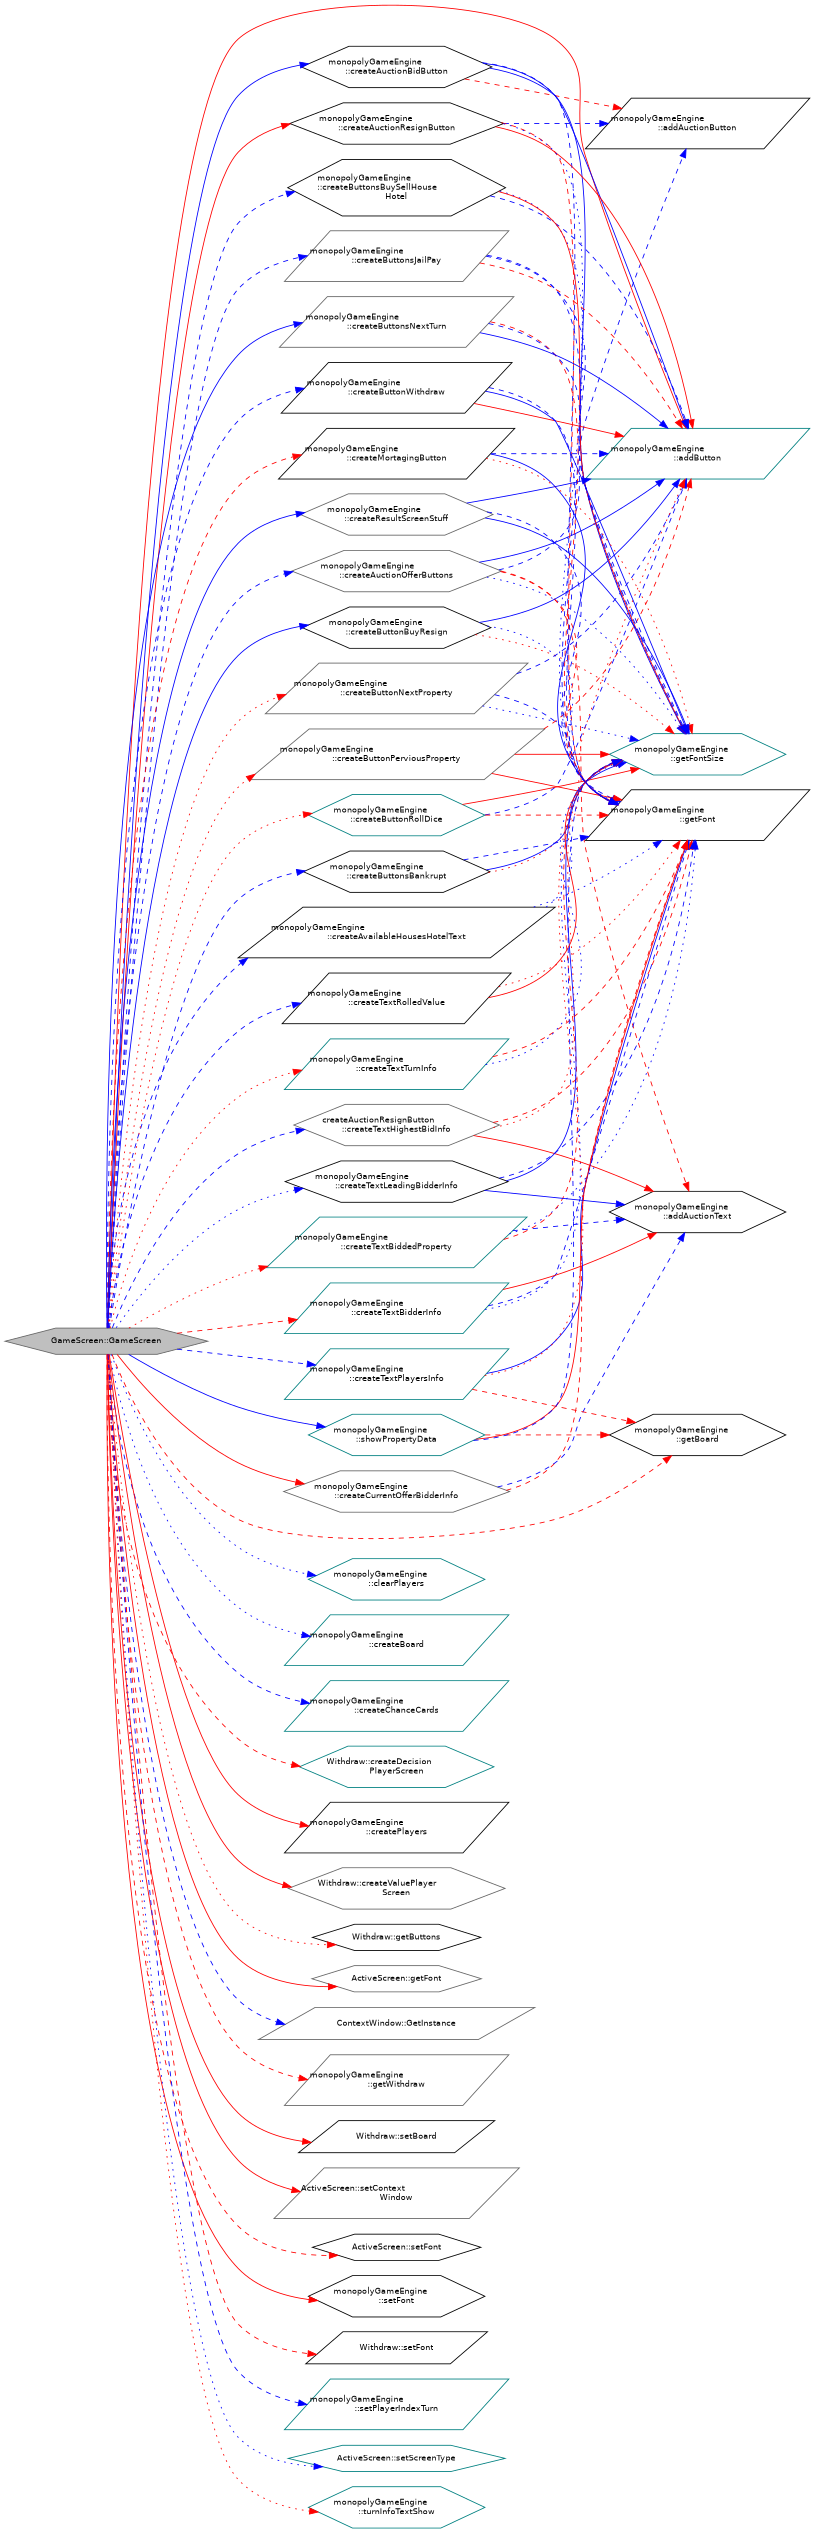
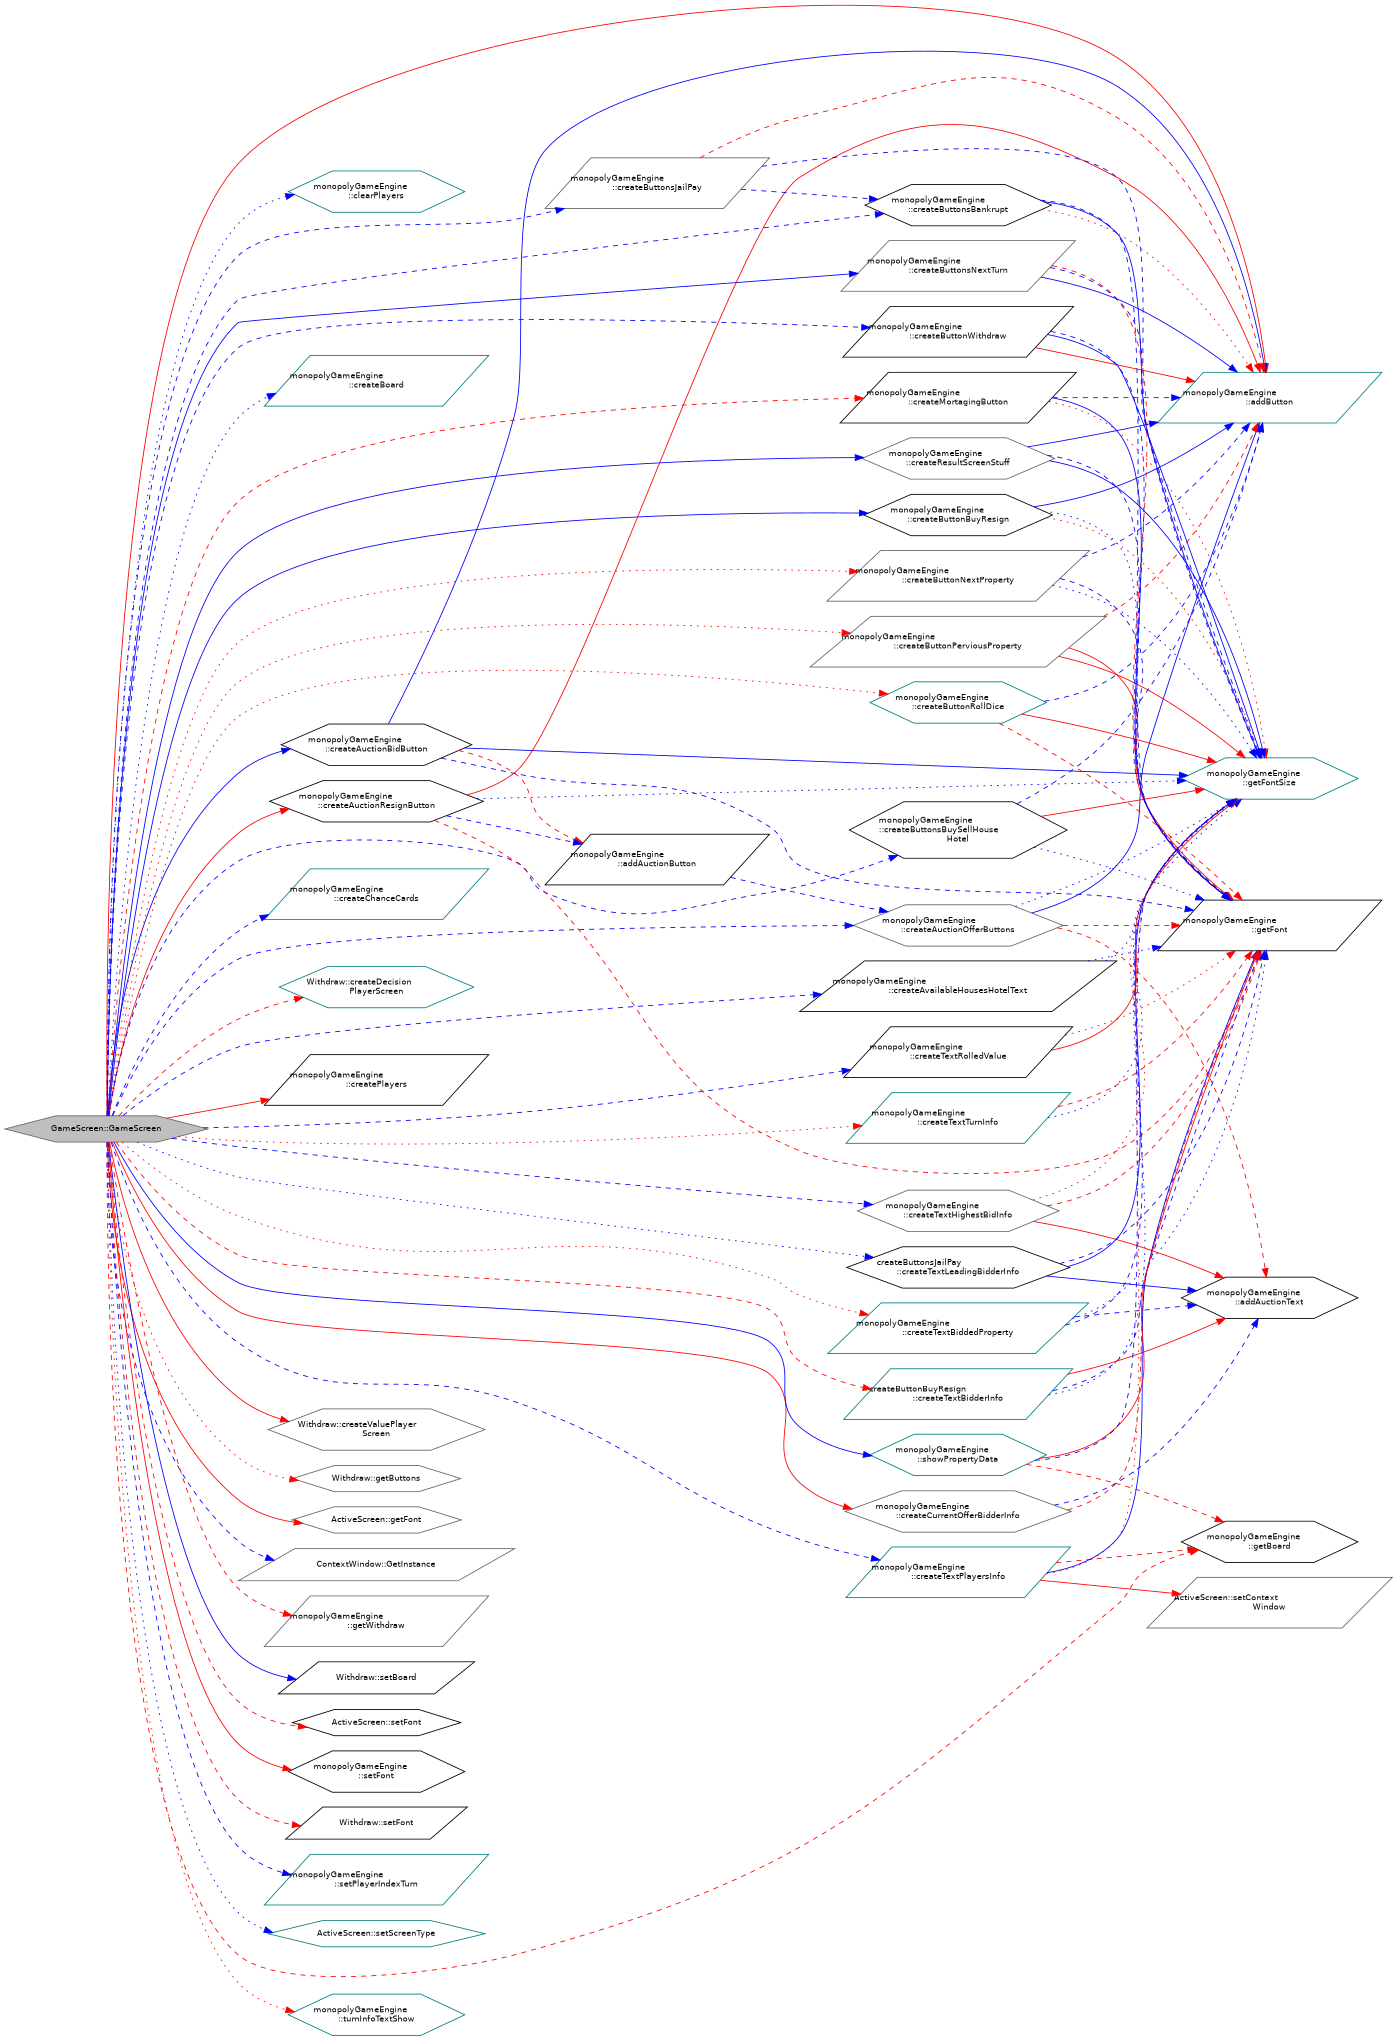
edge "monopolyGameEngine ::createAuctionOfferButtons" -> "monopolyGameEngine ::addAuctionButton": reversed
edge "monopolyGameEngine ::createButtonsJailPay" -> "monopolyGameEngine ::getFont": now "monopolyGameEngine ::createButtonsJailPay" -> "monopolyGameEngine ::createButtonsBankrupt"
edge "monopolyGameEngine ::createTextBiddedProperty" -> "monopolyGameEngine ::getFontSize": color red -> blue
node "createAuctionResignButton ::createTextHighestBidInfo": label "createAuctionResignButton ::createTextHighestBidInfo" -> "monopolyGameEngine ::createTextHighestBidInfo"
node "monopolyGameEngine ::createTextLeadingBidderInfo": label "monopolyGameEngine ::createTextLeadingBidderInfo" -> "createButtonsJailPay ::createTextLeadingBidderInfo"
node "monopolyGameEngine ::createTextBidderInfo": label "monopolyGameEngine ::createTextBidderInfo" -> "createButtonBuyResign ::createTextBidderInfo"
edge "GameScreen::GameScreen" -> "Withdraw::setBoard": color red -> blue
node "Withdraw::getButtons": color black -> gray40
edge "GameScreen::GameScreen" -> "ActiveScreen::setContext Window": now "monopolyGameEngine ::createTextPlayersInfo" -> "ActiveScreen::setContext Window"
